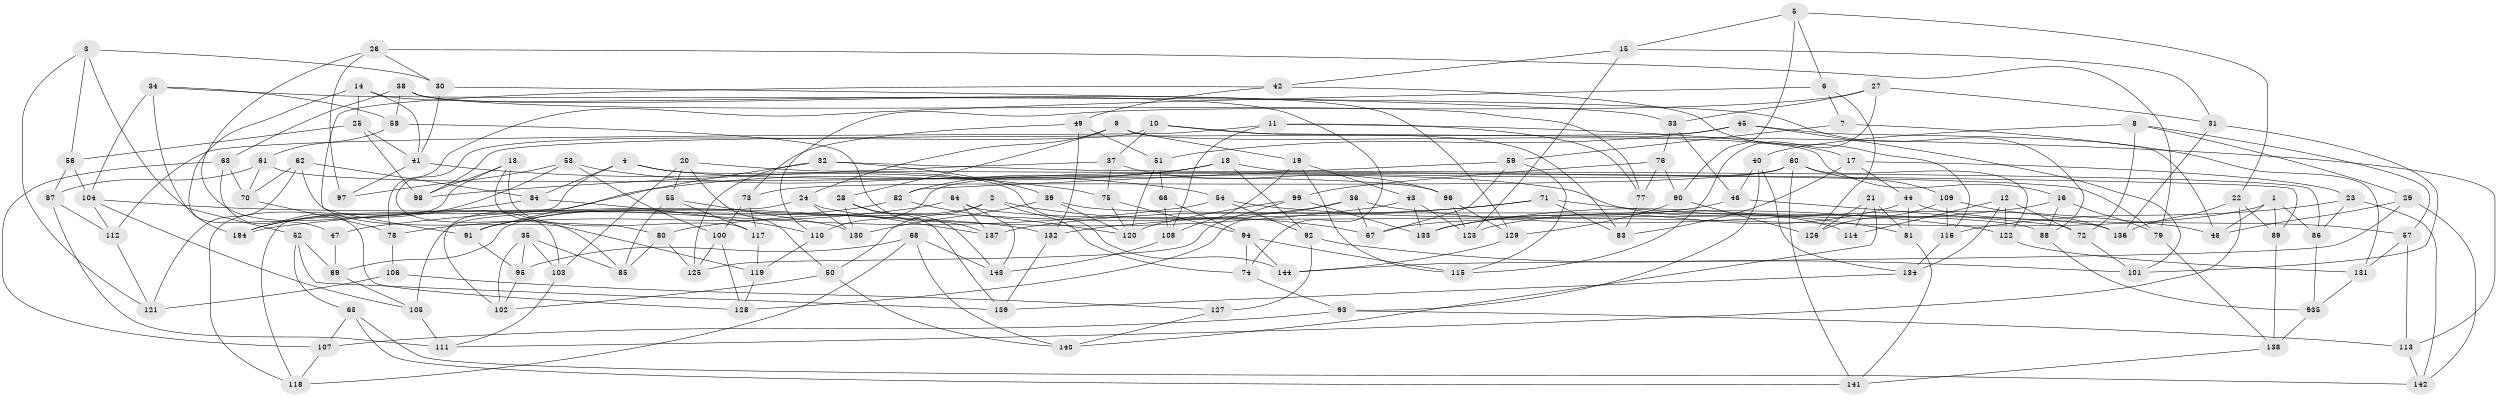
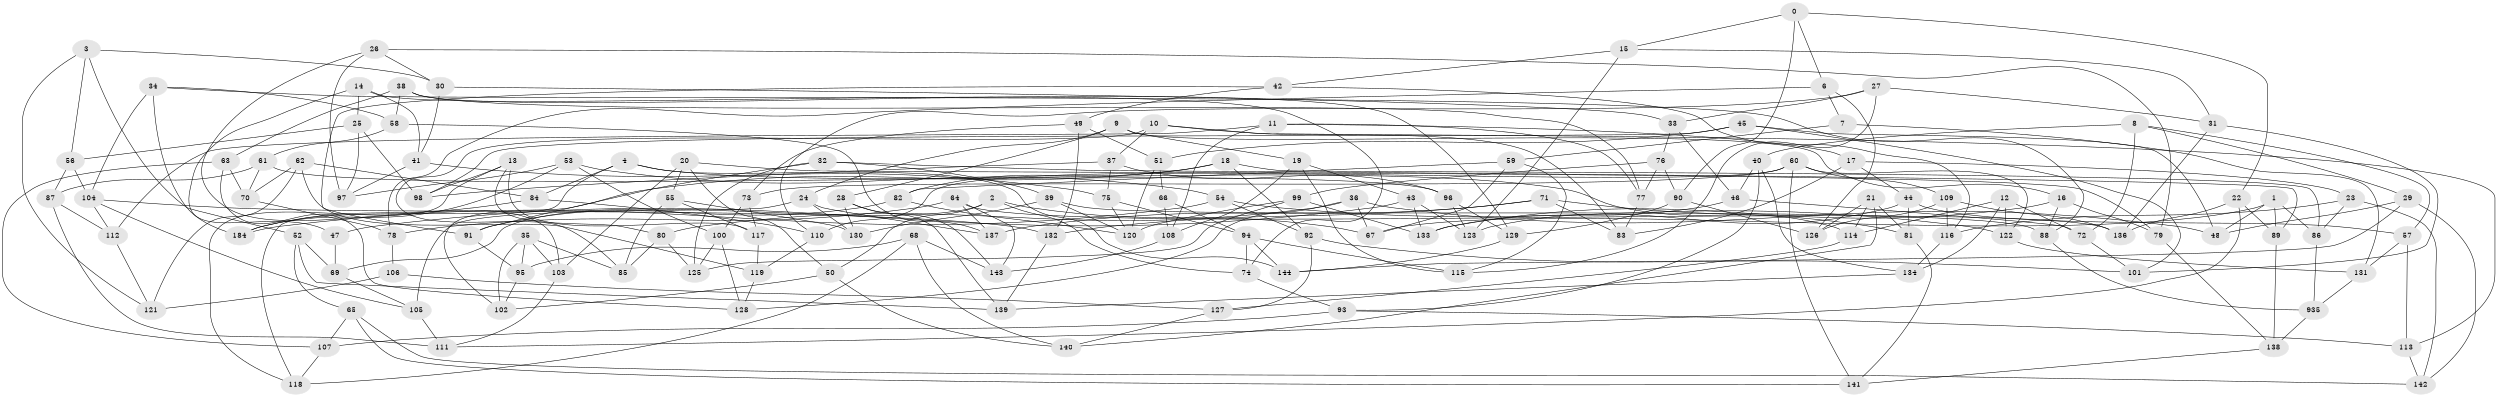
node "5": label "5" -> "0"
edge "25" -- "41": now "25" -- "97"
edge "114" -- "127": added
